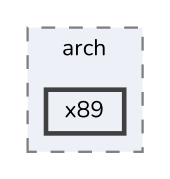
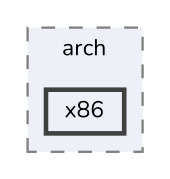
node "x89": label "x89" -> "x86"
